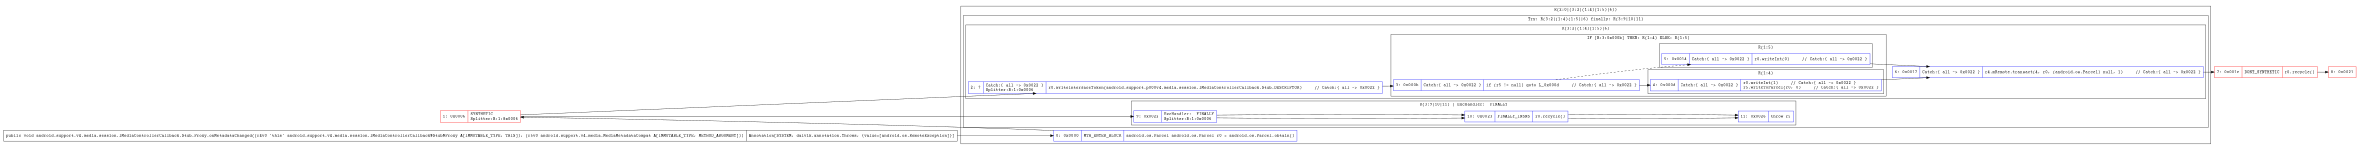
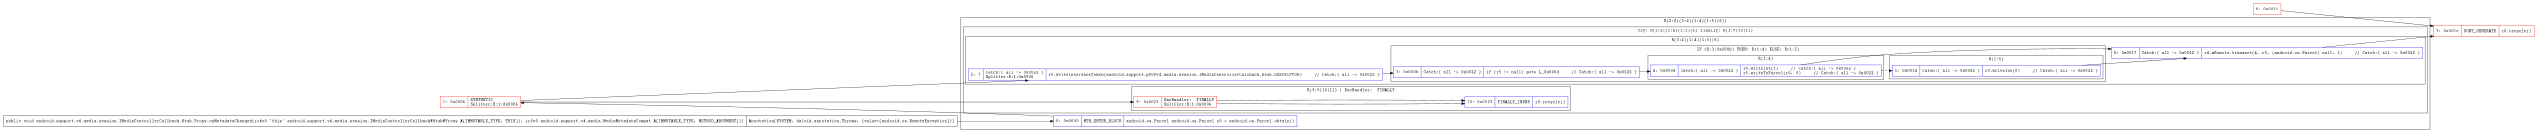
edge "3: 0x000b" -> "5: 0x0014": now "4: 0x000d" -> "5: 0x0014"
node "7: 0x001e": text "DONT_SYNTHETIC" -> "DONT_GENERATE"
edge "7: 0x001e" -> "8: 0x0021": reversed
node "9: 0x0022": color blue -> red
node "11: 0x0026": removed
